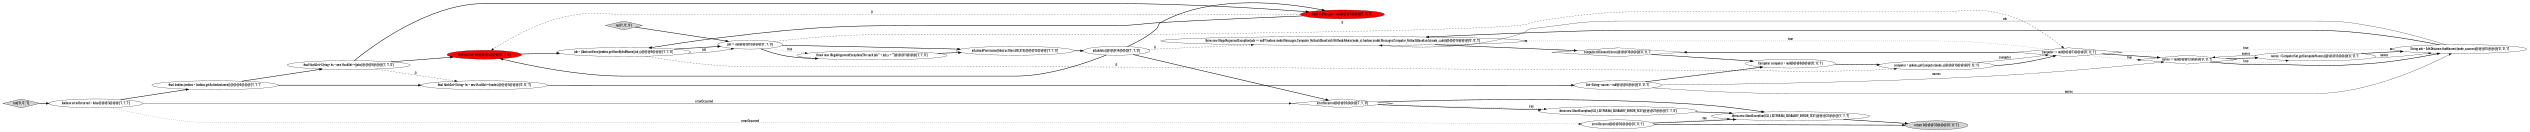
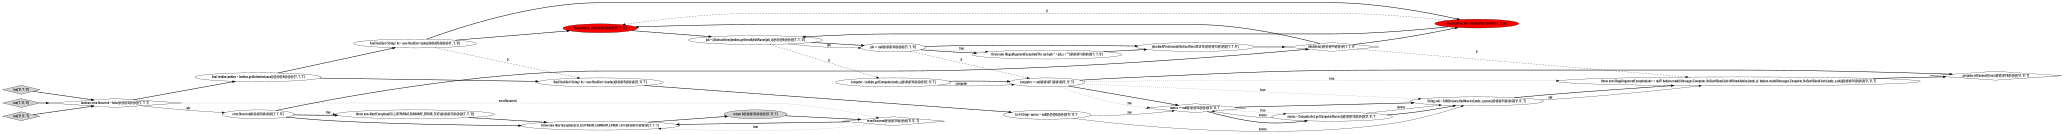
edge "run['1', '0', '0']" -> "job == null@@@10@@@['1', '1', '0']": now "run['1', '0', '0']" -> "boolean errorOccurred = false@@@3@@@['1', '1', '1']"
node "job.delete()@@@14@@@['1', '1', '0']": shape ellipse -> diamond
node "computer == null@@@11@@@['0', '0', '1']": shape diamond -> ellipse
node "Computer computer = null@@@8@@@['0', '0', '1']": removed
edge "List<String> names = null@@@6@@@['0', '0', '1']" -> "names == null@@@12@@@['0', '0', '1']": label "names" -> "true"
edge "job.delete()@@@14@@@['1', '1', '0']" -> "errorOccurred@@@26@@@['1', '1', '0']": reversed
node "run['0', '1', '0']": added
edge "boolean errorOccurred = false@@@3@@@['1', '1', '1']" -> "errorOccurred@@@26@@@['1', '1', '0']": label "errorOccurred" -> "adv"
node "boolean errorOccurred = false@@@3@@@['1', '1', '1']": shape ellipse -> diamond
node "errorOccurred@@@26@@@['1', '1', '0']": shape diamond -> ellipse
node "errorOccurred@@@30@@@['0', '0', '1']": shape ellipse -> diamond
edge "errorOccurred@@@30@@@['0', '0', '1']" -> "return 0@@@33@@@['0', '0', '1']": reversed
